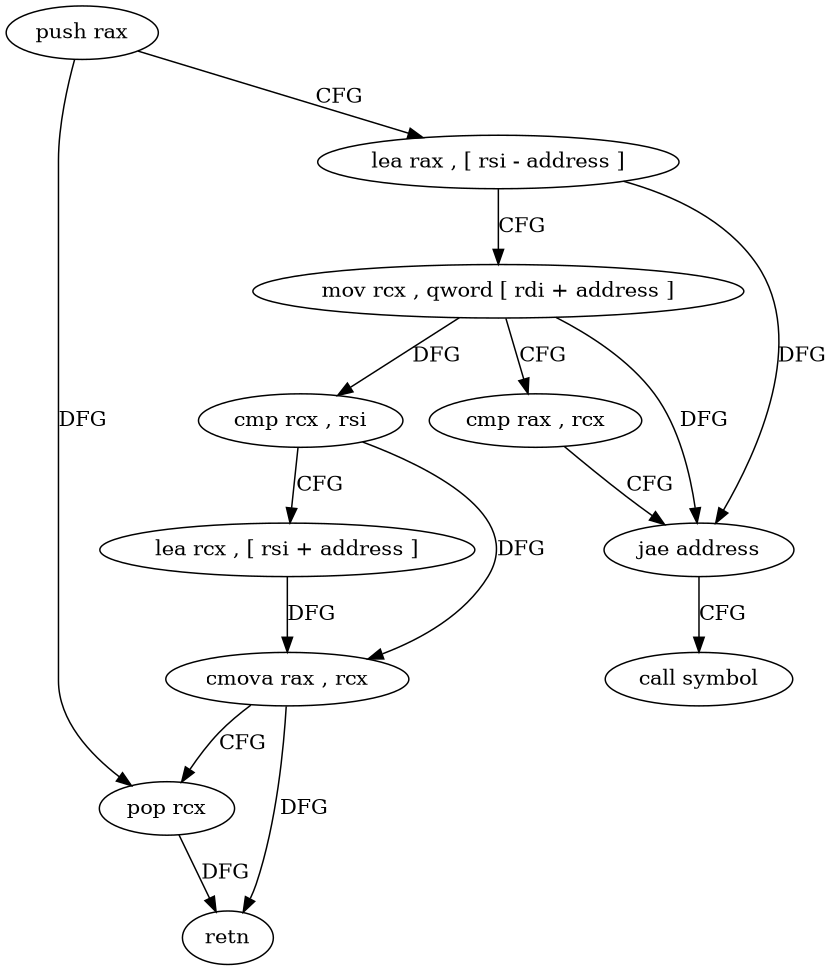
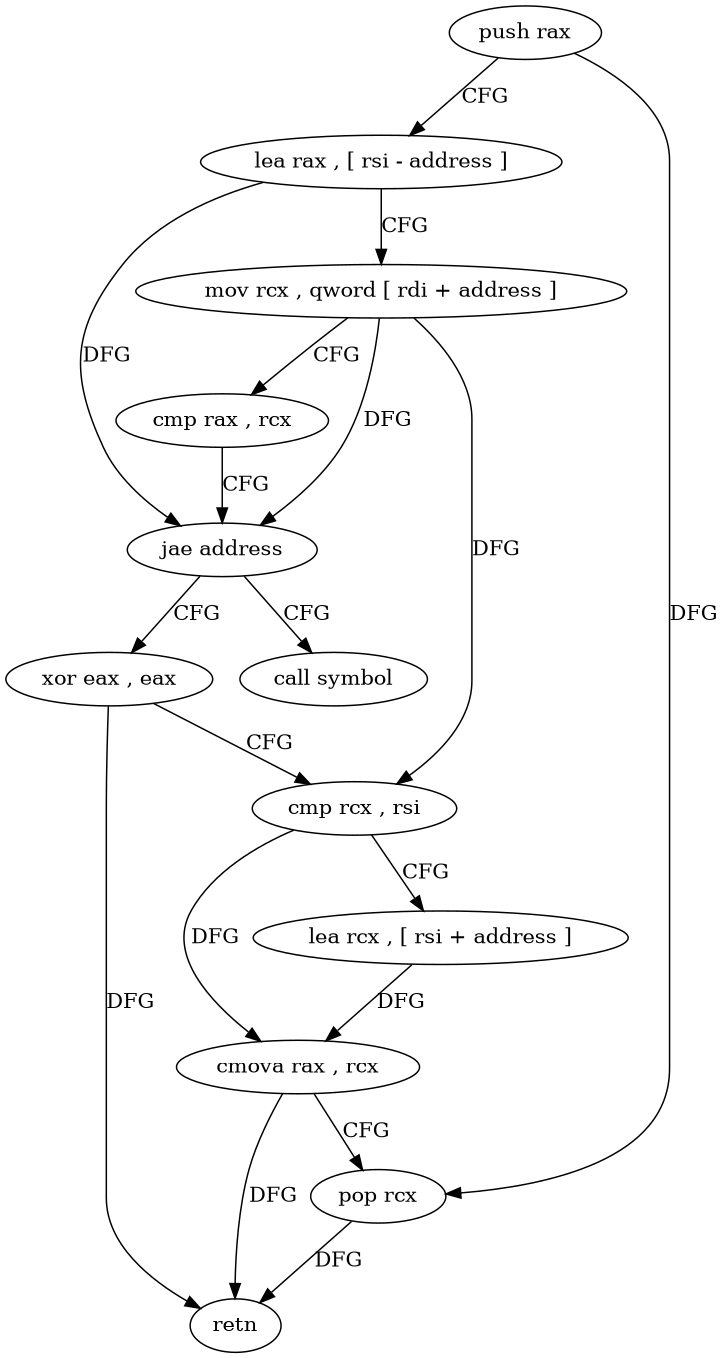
node "xor eax , eax": added
